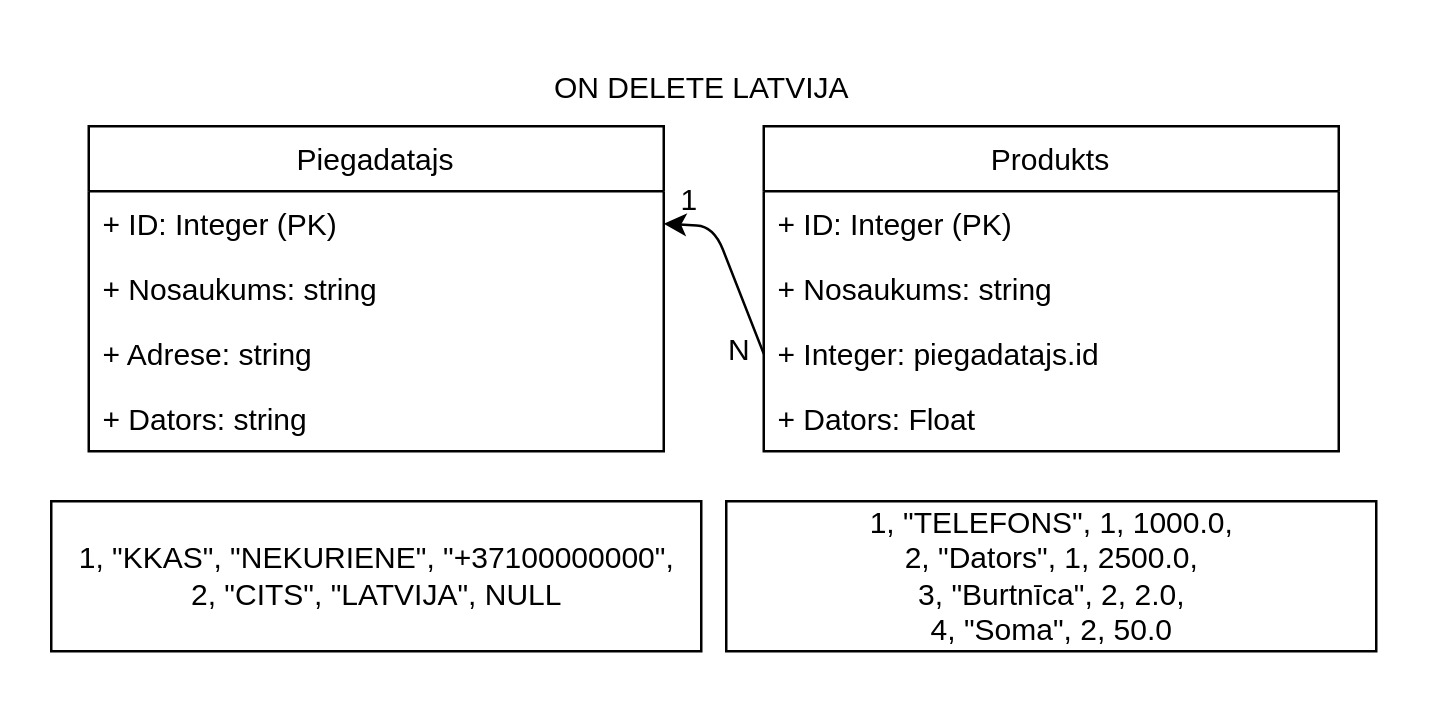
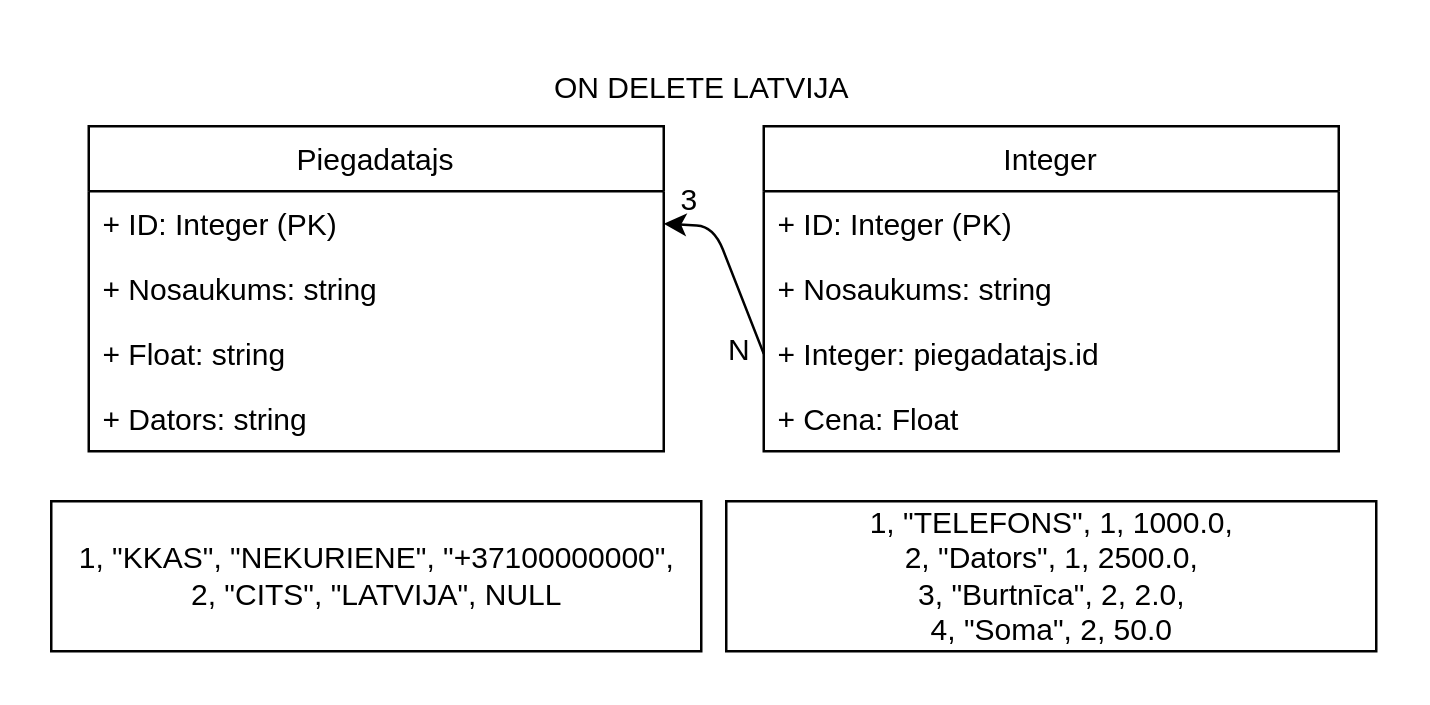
node "Produkts": label "Produkts" -> "Integer"
node "1": label "1" -> "3"
node "+ Adrese: string": label "+ Adrese: string" -> "+ Float: string"
node "+ Dators: Float": label "+ Dators: Float" -> "+ Cena: Float"
